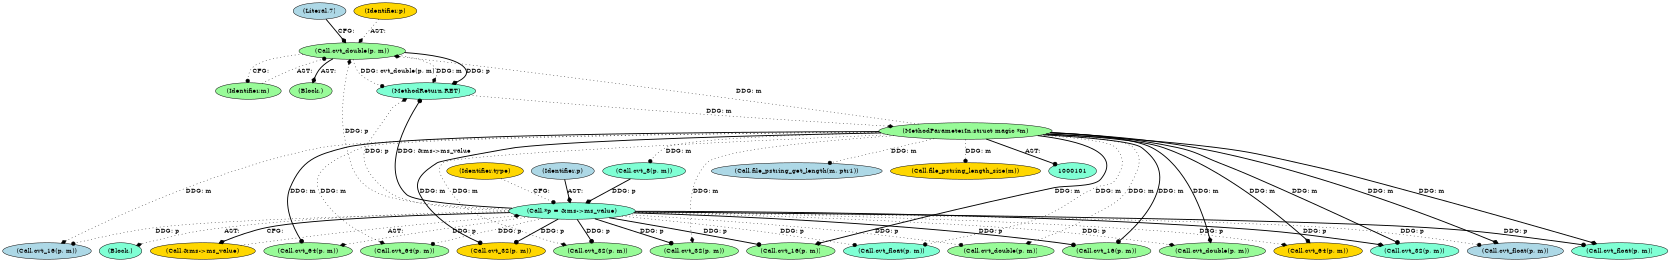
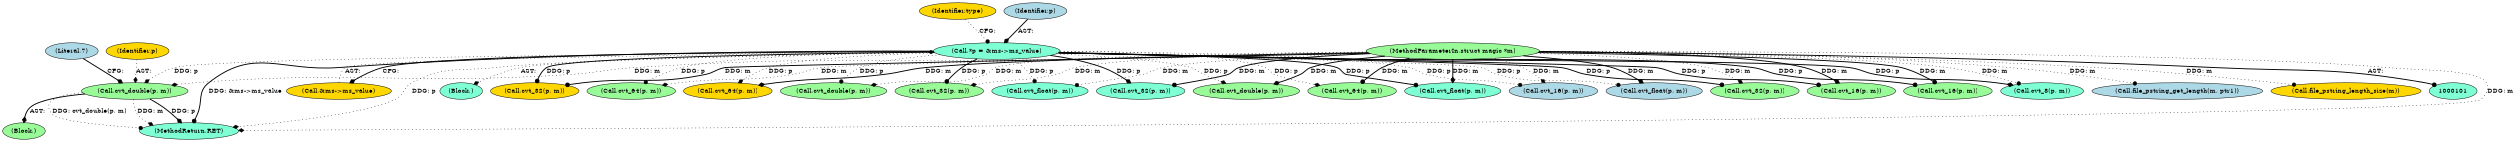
node "(Identifier,m)": removed
edge "(MethodReturn,RET)" -> "(MethodParameterIn,struct magic *m)": reversed
edge "(Call,cvt_8(p, m))" -> "(Call,*p = &ms->ms_value)": reversed
